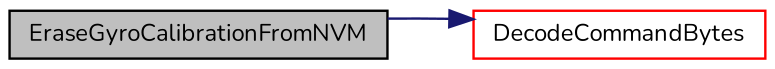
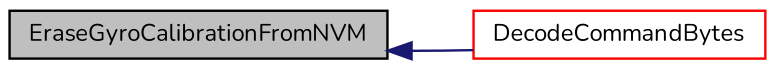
edge "EraseGyroCalibrationFromNVM" -> "DecodeCommandBytes": reversed
